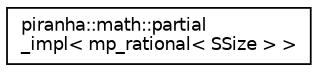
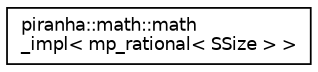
node "piranha::math::partial _impl< mp_rational< SSize > >": label "piranha::math::partial _impl< mp_rational< SSize > >" -> "piranha::math::math _impl< mp_rational< SSize > >"
